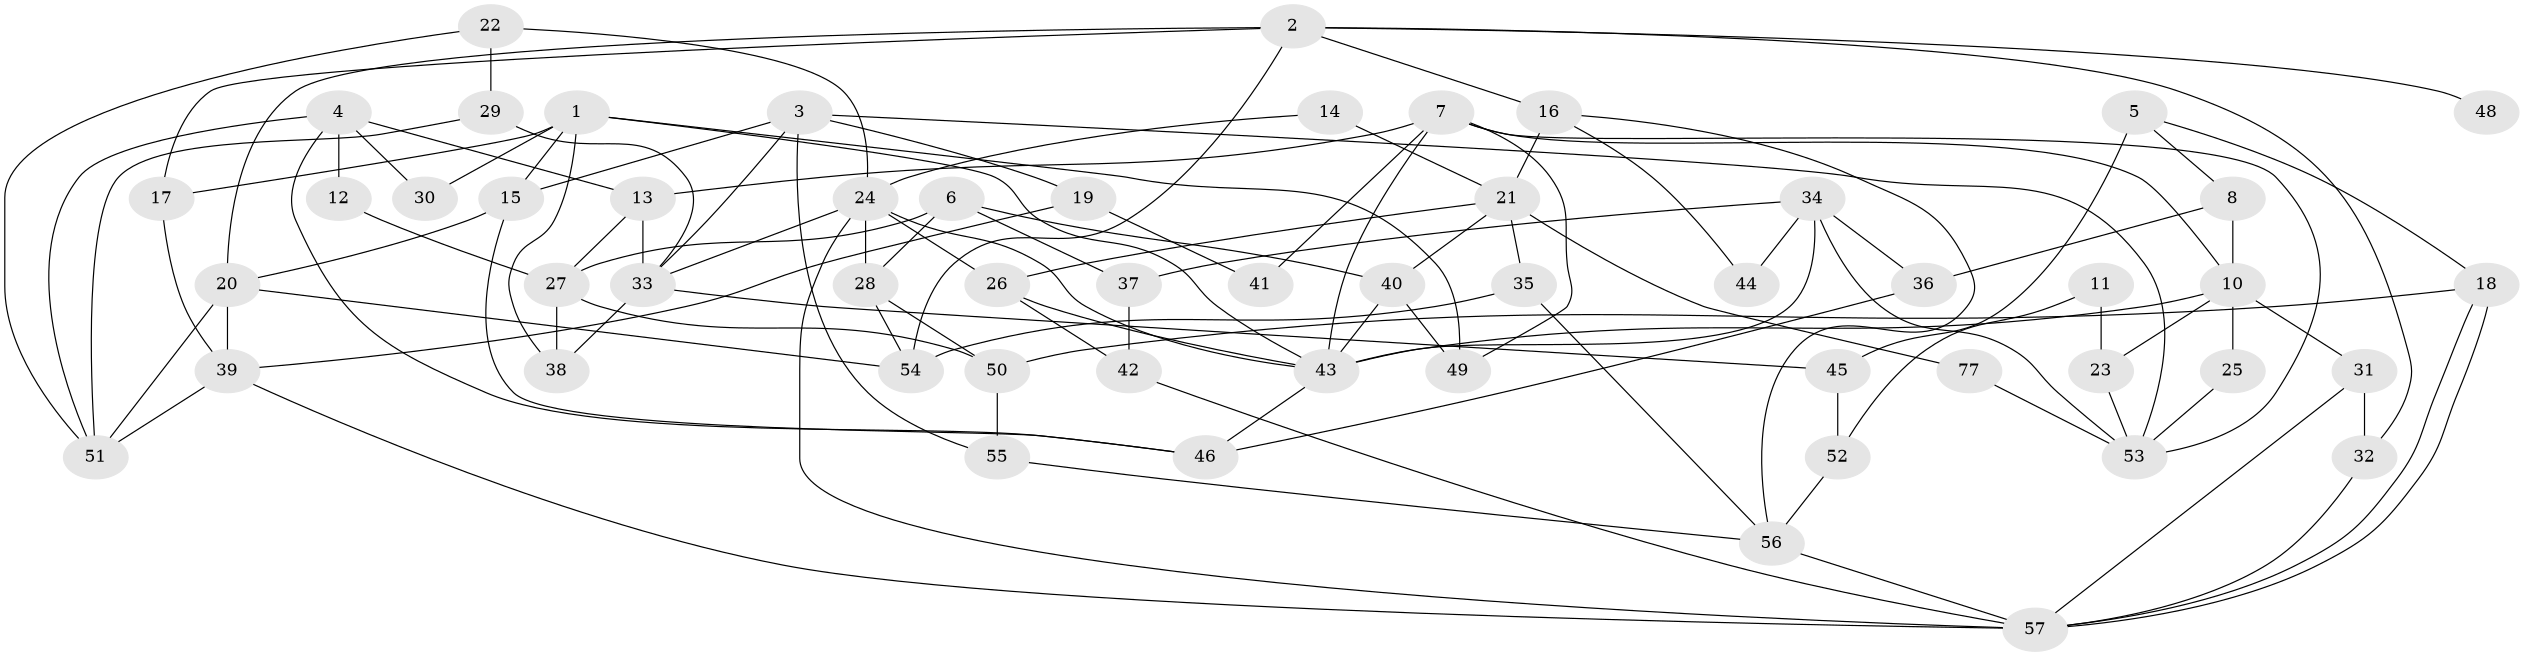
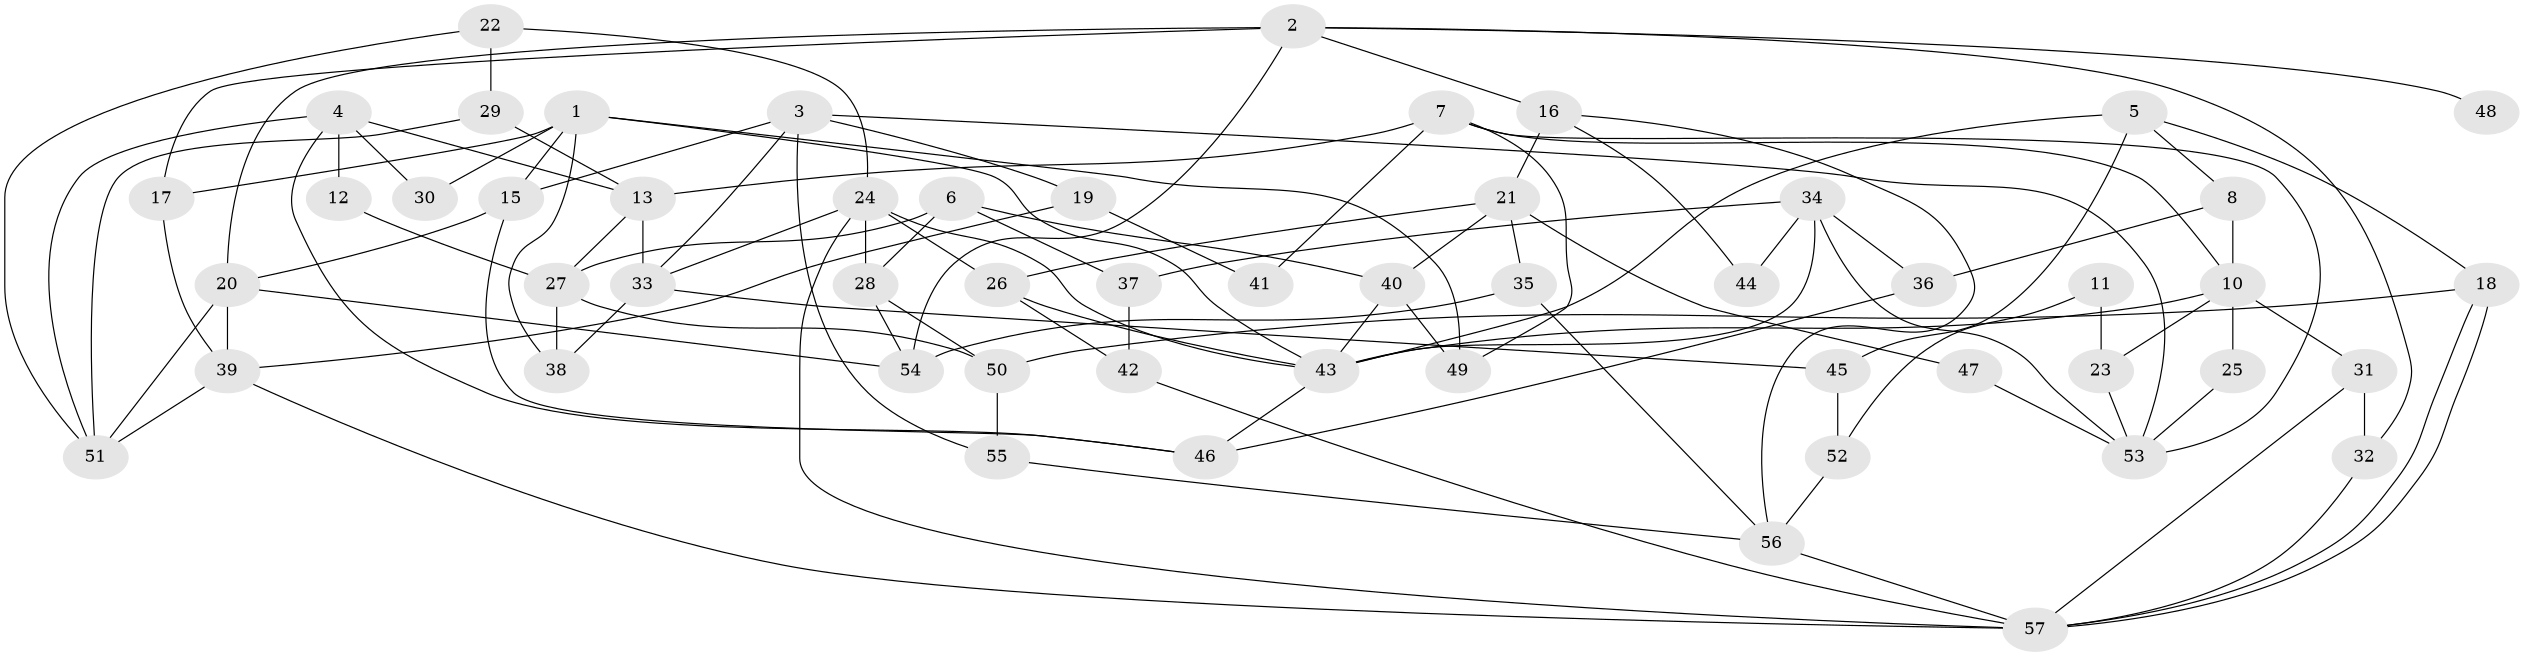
node "14": removed
edge "29" -- "33": now "29" -- "13"
edge "7" -- "43": now "5" -- "43"
node "77": label "77" -> "47"
